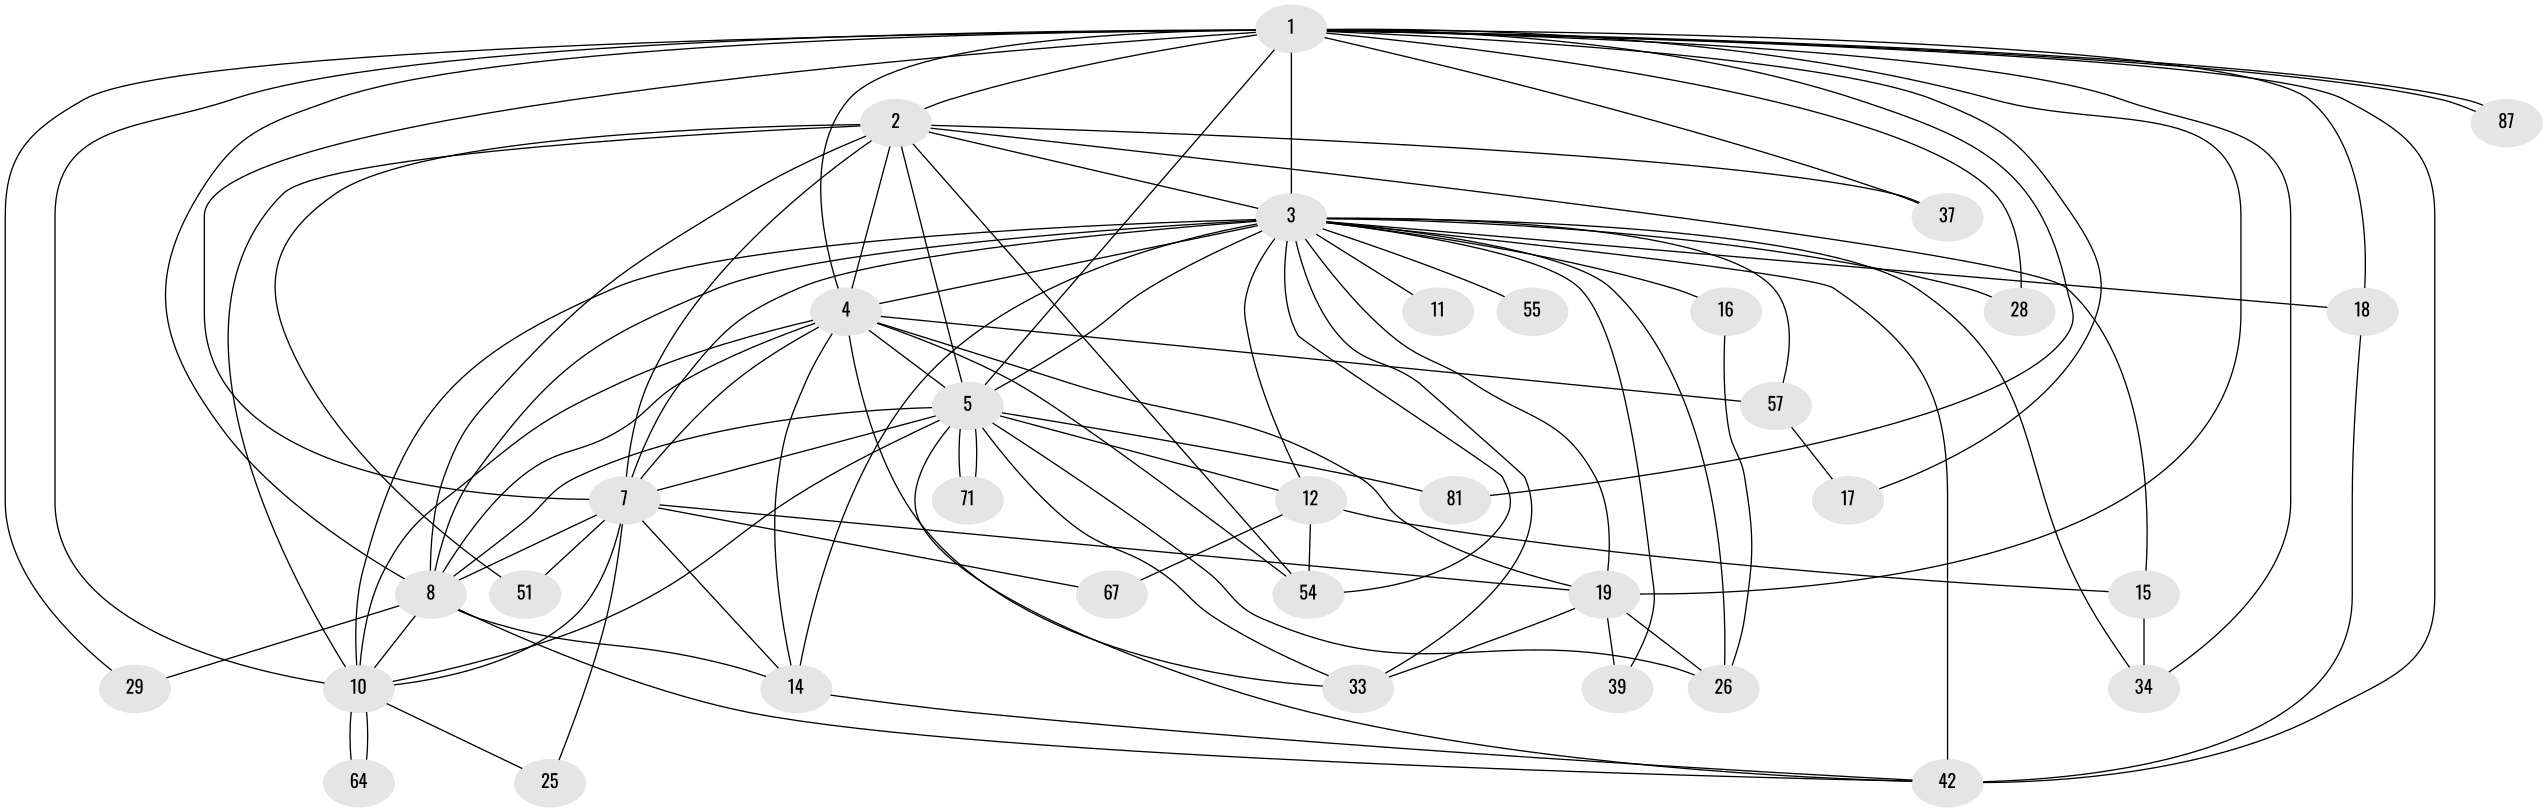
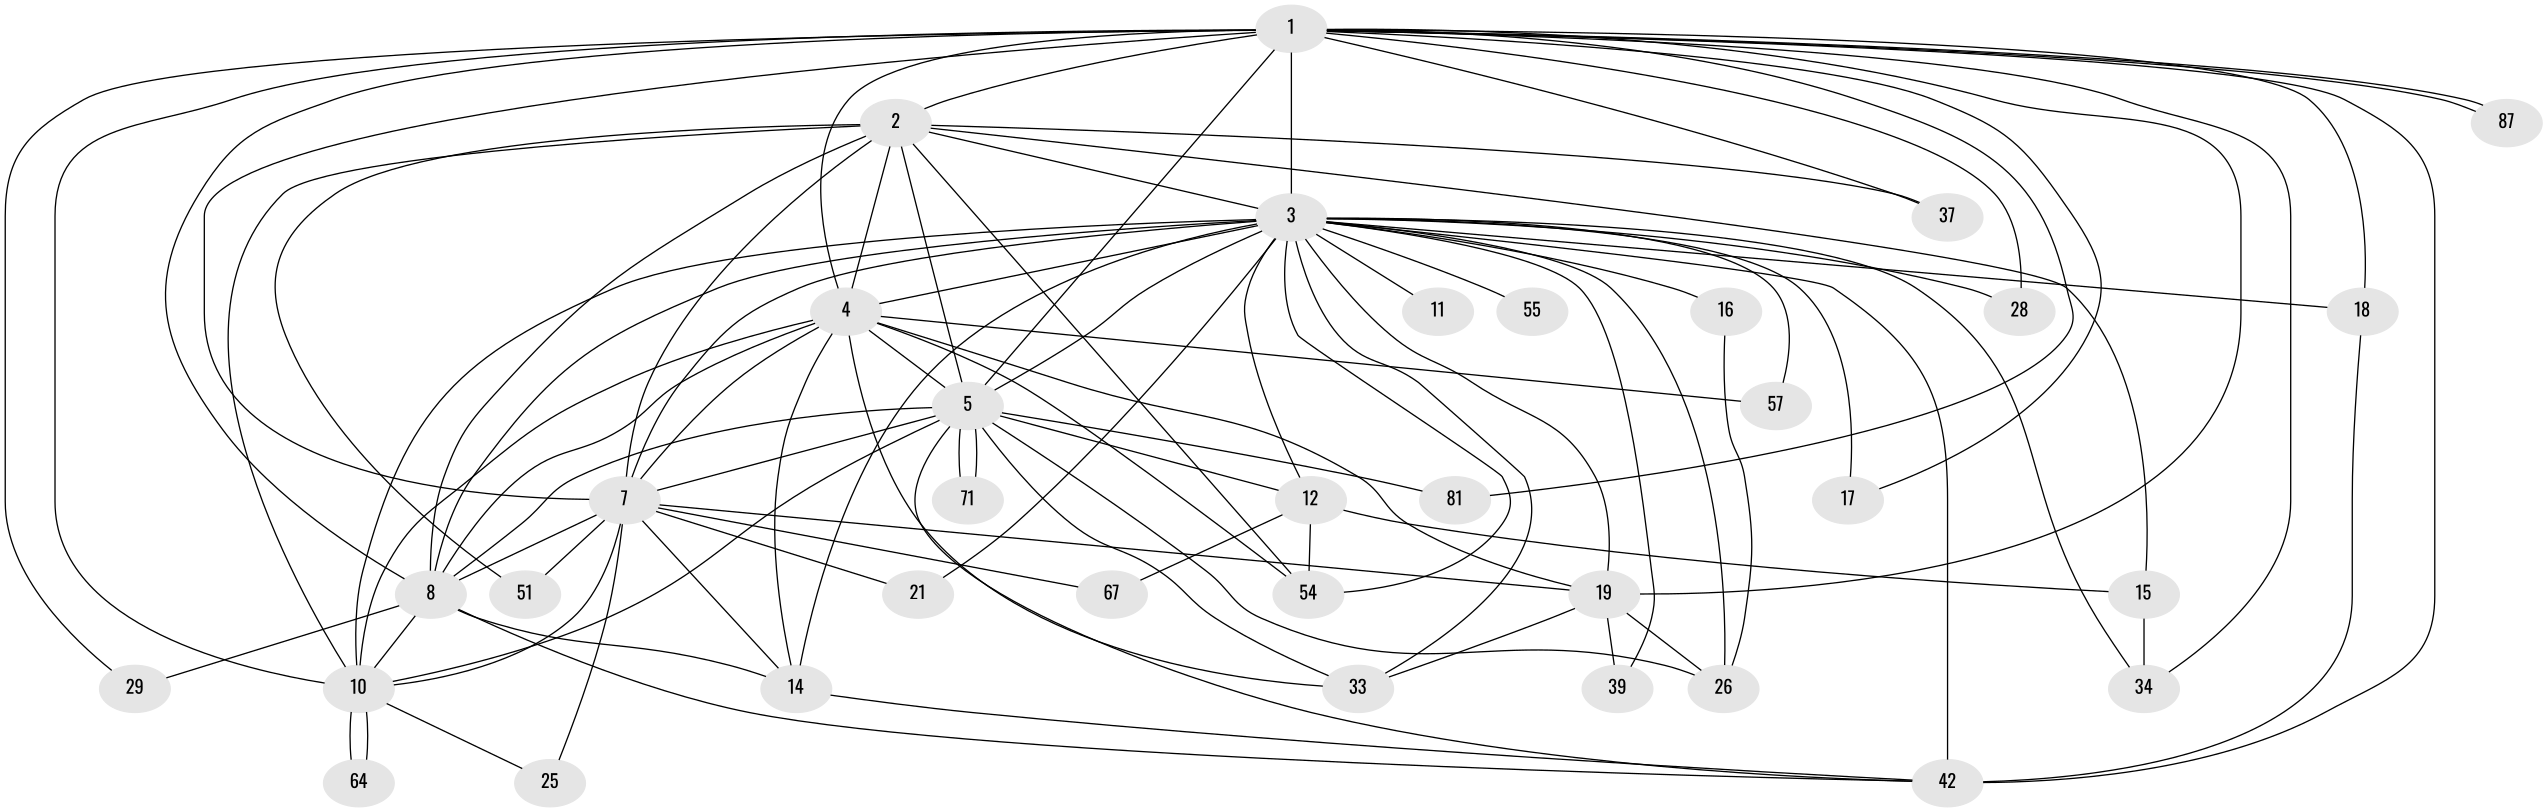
edge "57" -- "17": now "3" -- "17"
node "21": added
